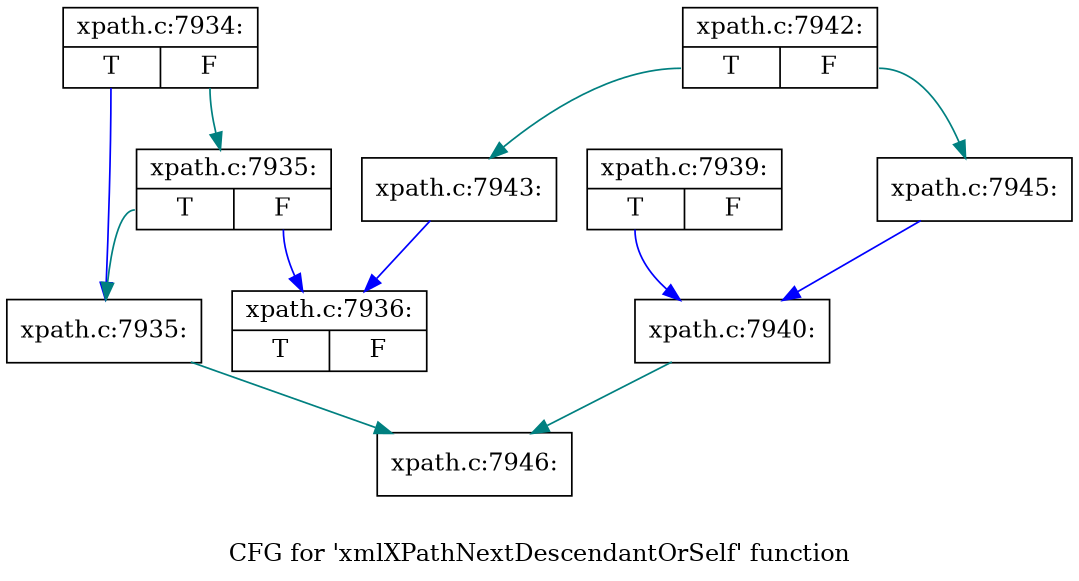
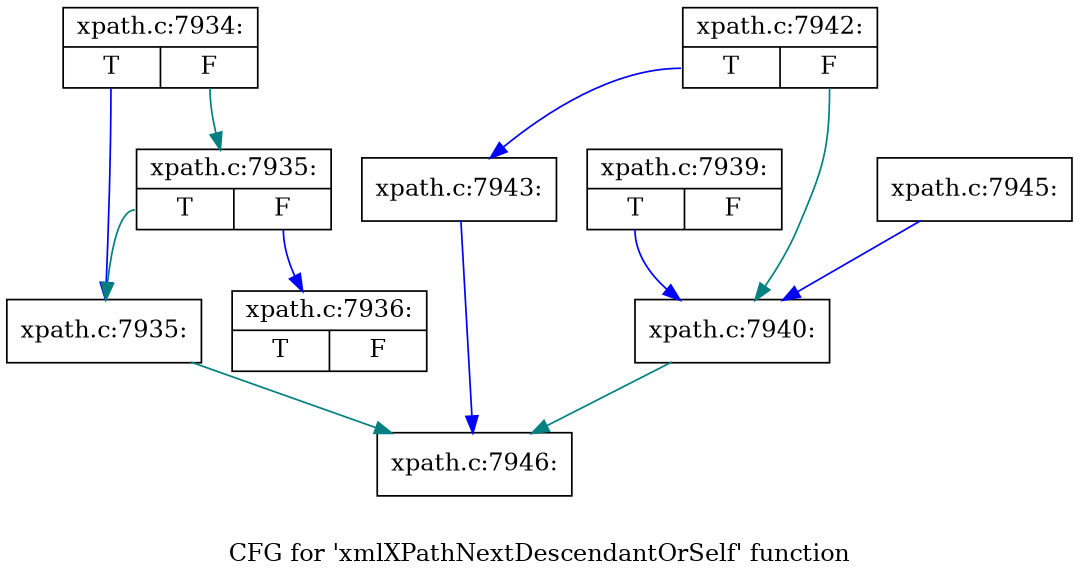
edge "xpath.c:7942:" -> "xpath.c:7943:": color teal -> blue
edge "xpath.c:7942:" -> "xpath.c:7945:": now "xpath.c:7942:" -> "xpath.c:7940:"
edge "xpath.c:7943:" -> "xpath.c:7936:": now "xpath.c:7943:" -> "xpath.c:7946:"
